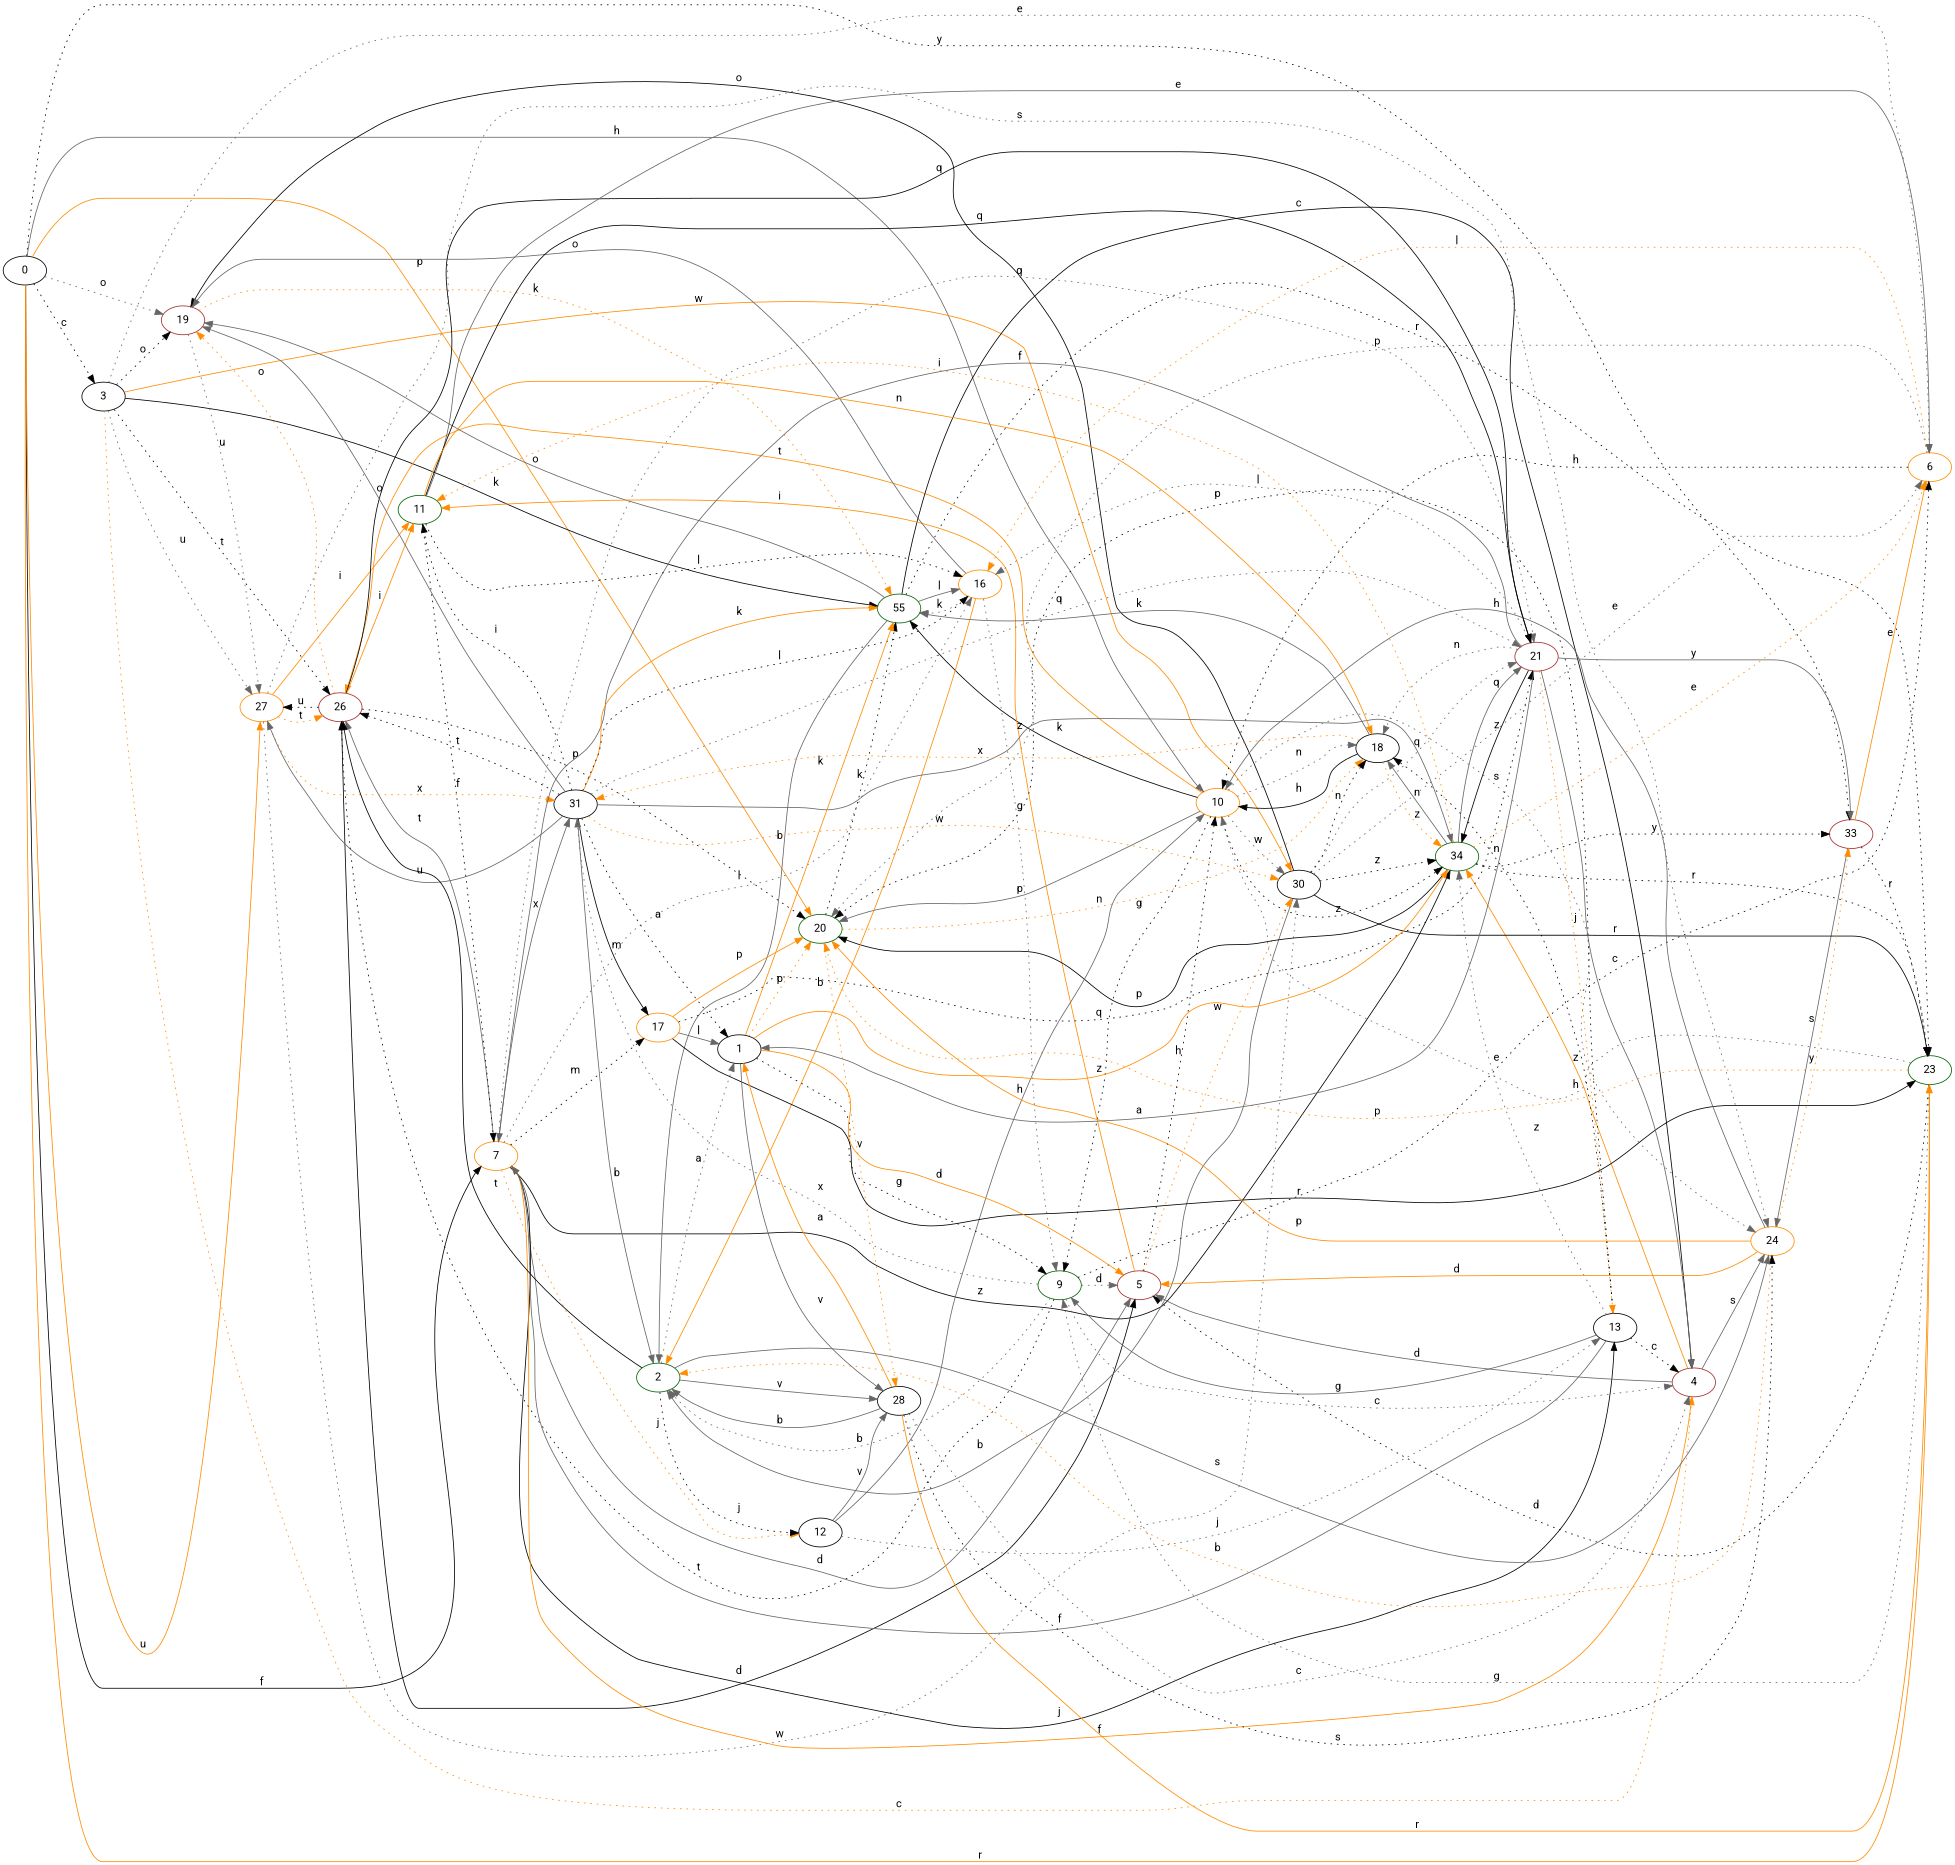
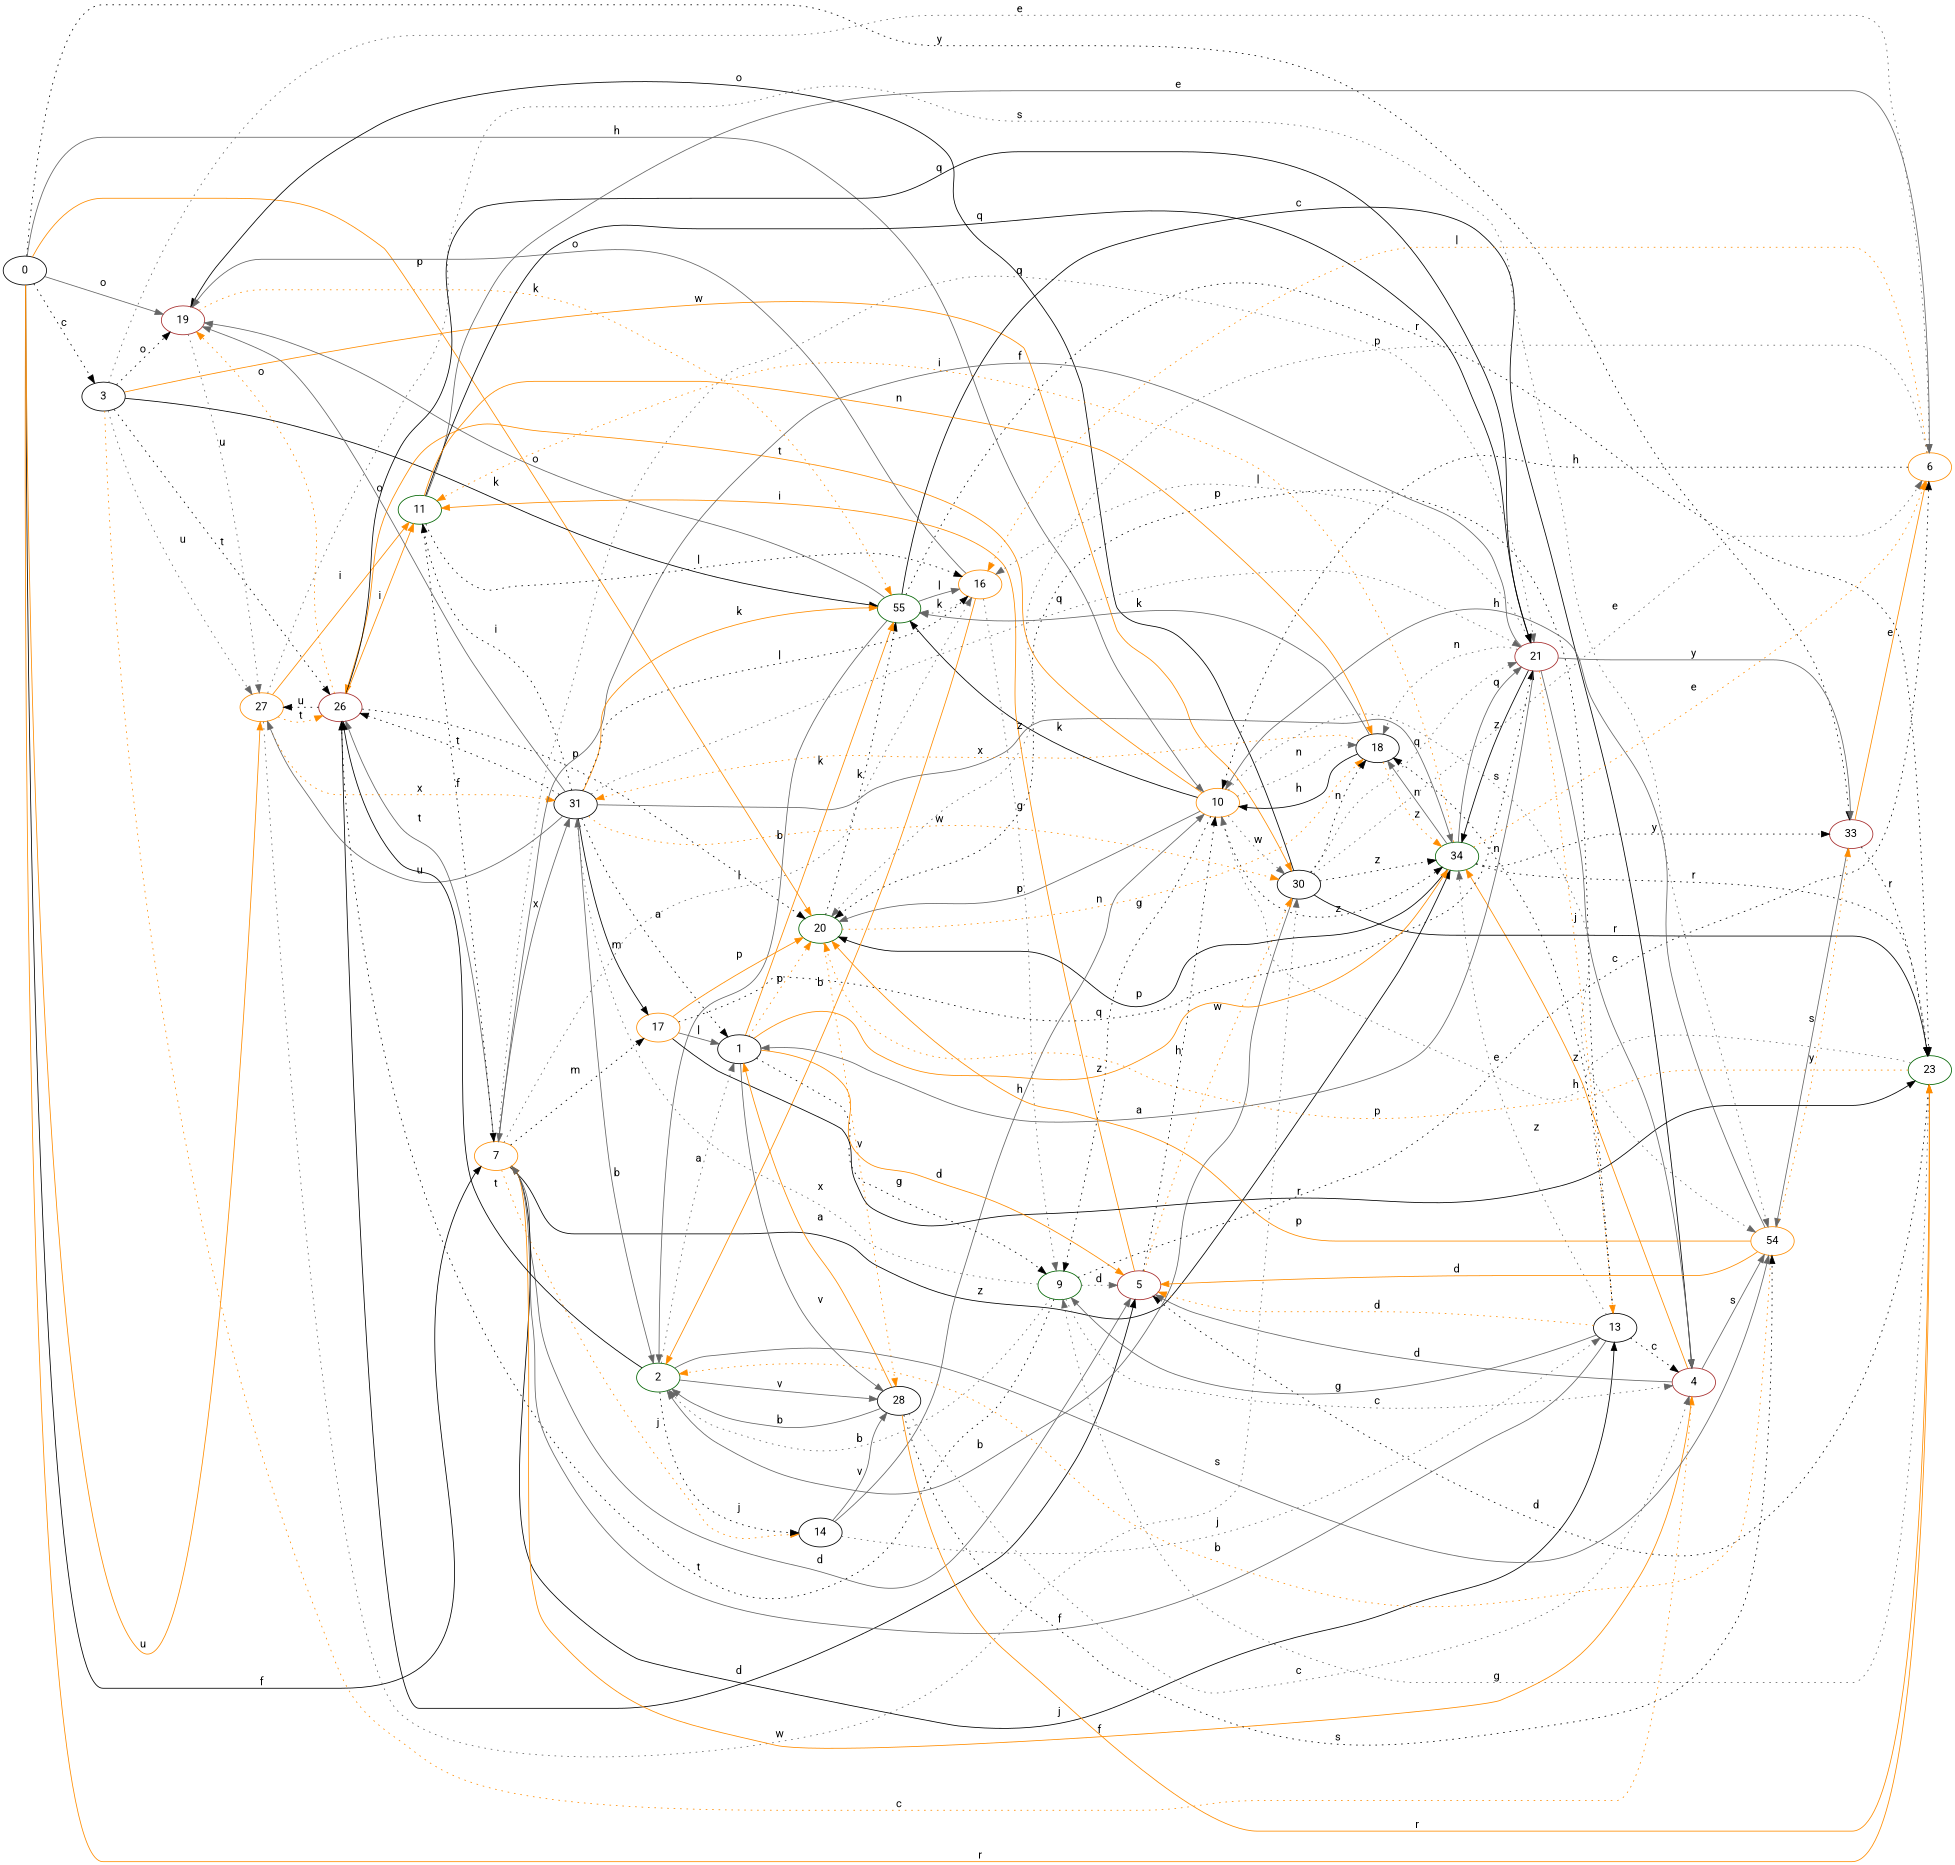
edge "0" -> "19": style dotted -> solid
node "24": label "24" -> "54"
edge "13" -> "5": added, label "d"
node "12": label "12" -> "14"
